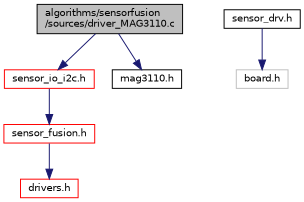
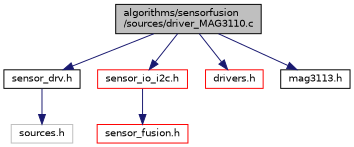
edge "algorithms/sensorfusion /sources/driver_MAG3110.c" -> "sensor_drv.h": added
node "mag3110.h": label "mag3110.h" -> "mag3113.h"
node "board.h": label "board.h" -> "sources.h"
edge "sensor_fusion.h" -> "drivers.h": now "algorithms/sensorfusion /sources/driver_MAG3110.c" -> "drivers.h"
